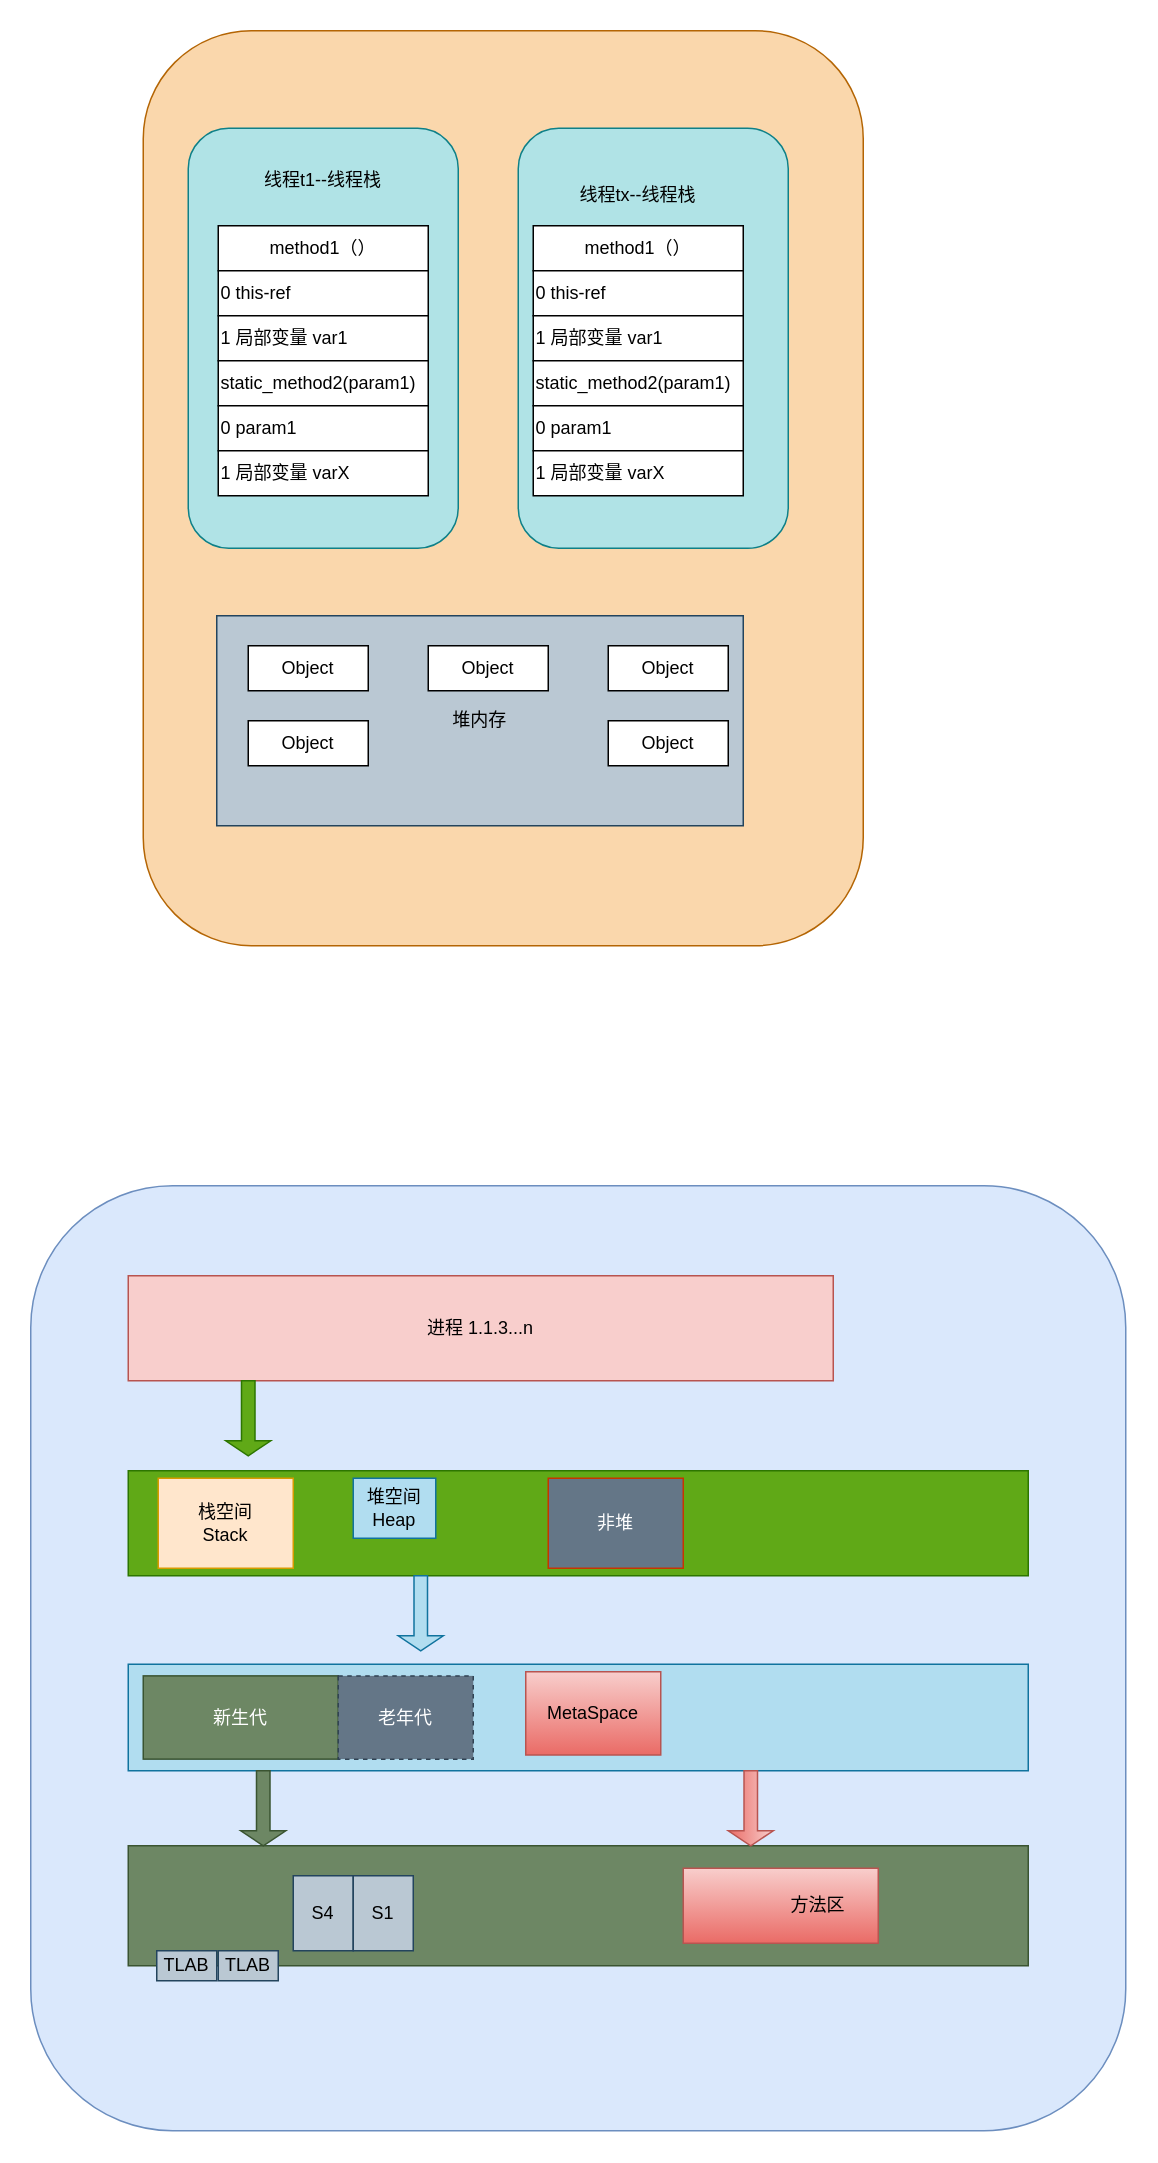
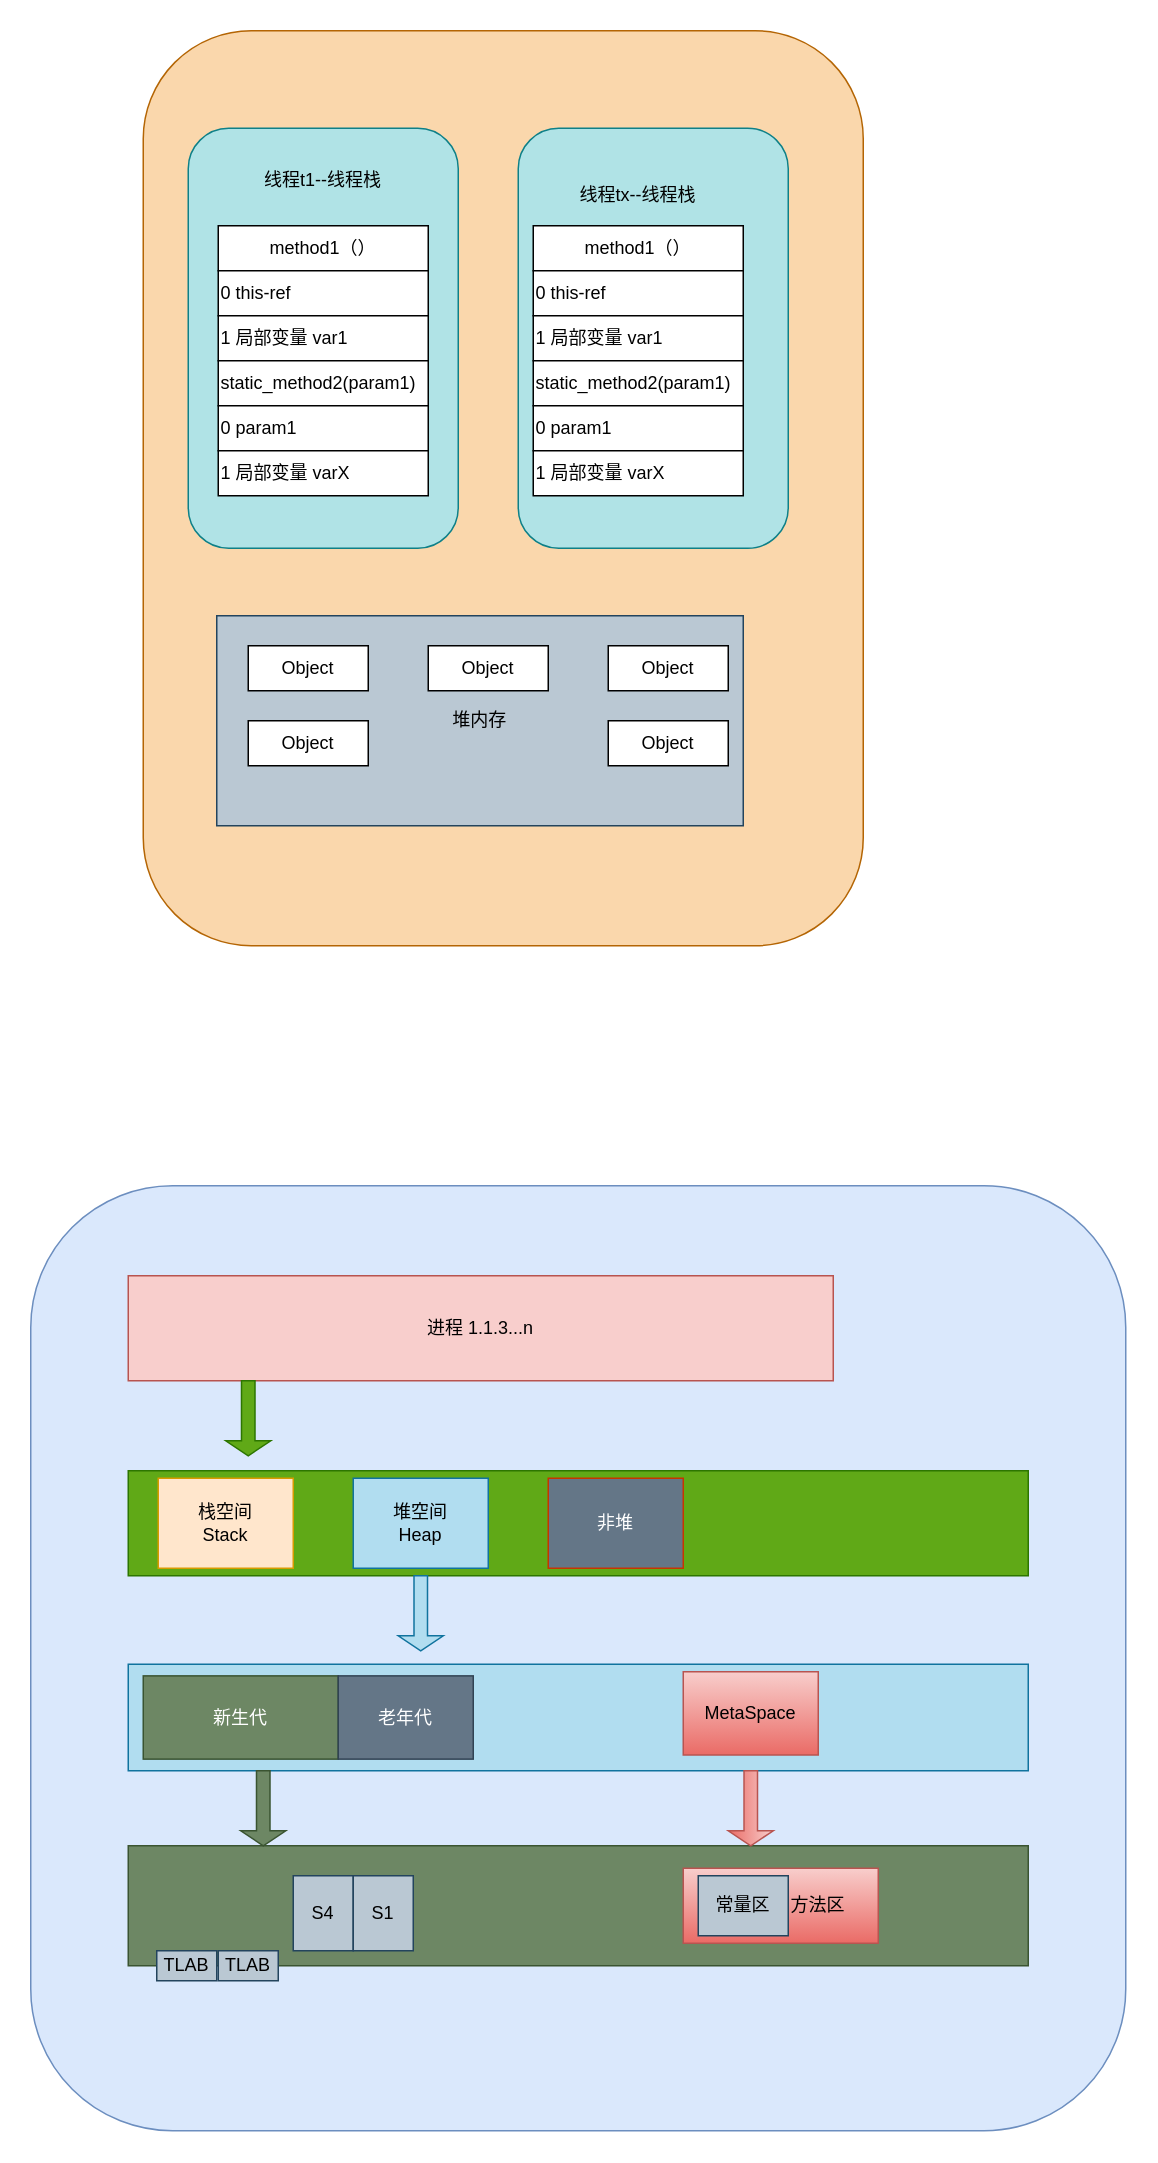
node "堆空间 Heap": size 83x60 -> 135x90
node "MetaSpace": moved (593, 1713) -> (751, 1713)
node "老年代": style dashed -> solid
node "常量区": added
